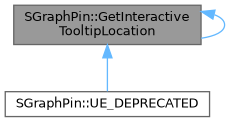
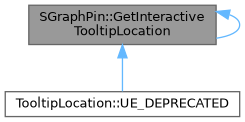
node "SGraphPin::UE_DEPRECATED": label "SGraphPin::UE_DEPRECATED" -> "TooltipLocation::UE_DEPRECATED"
